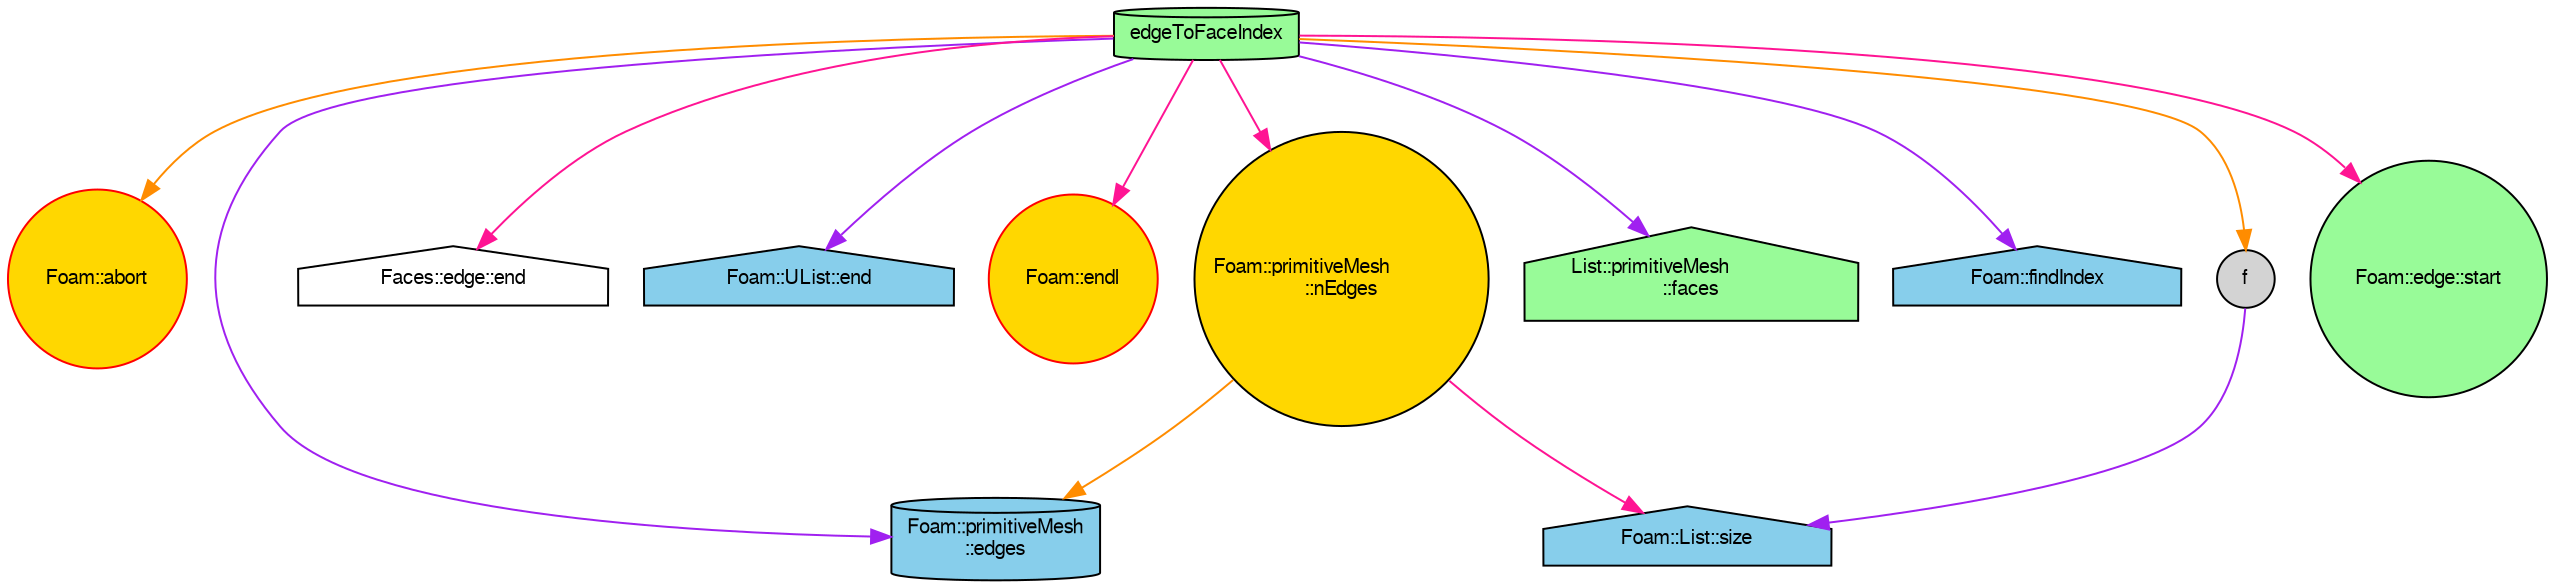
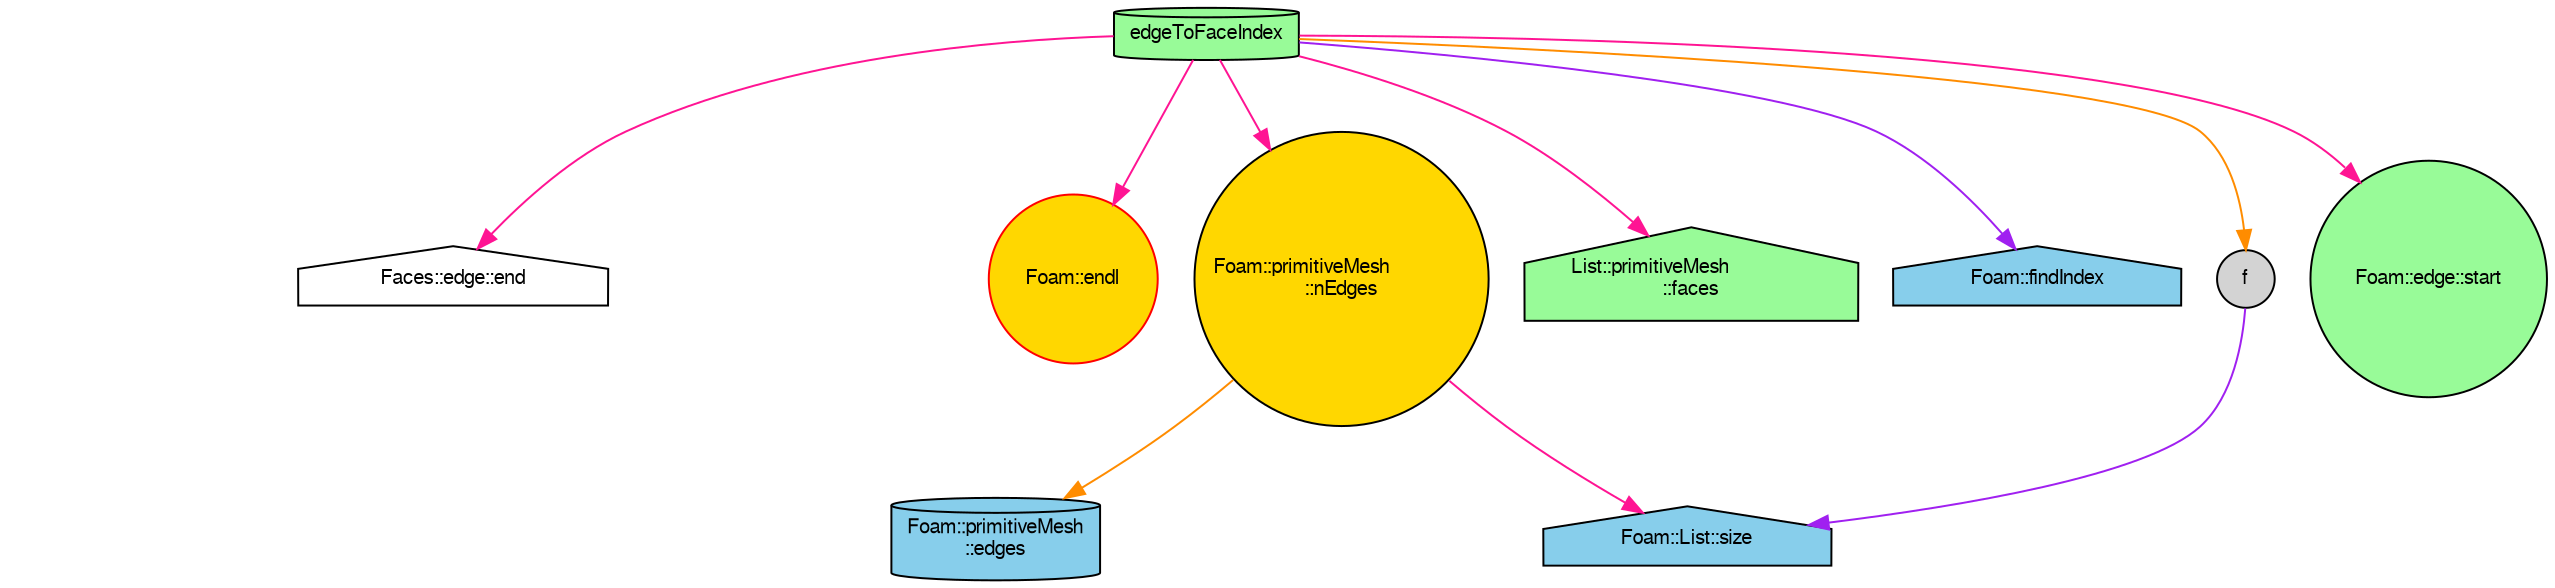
edge "edgeToFaceIndex" -> "List::primitiveMesh ::faces": color purple -> deeppink
edge "edgeToFaceIndex" -> "Foam::primitiveMesh ::edges": removed
node "Foam::abort": removed
node "Foam::UList::end": removed
